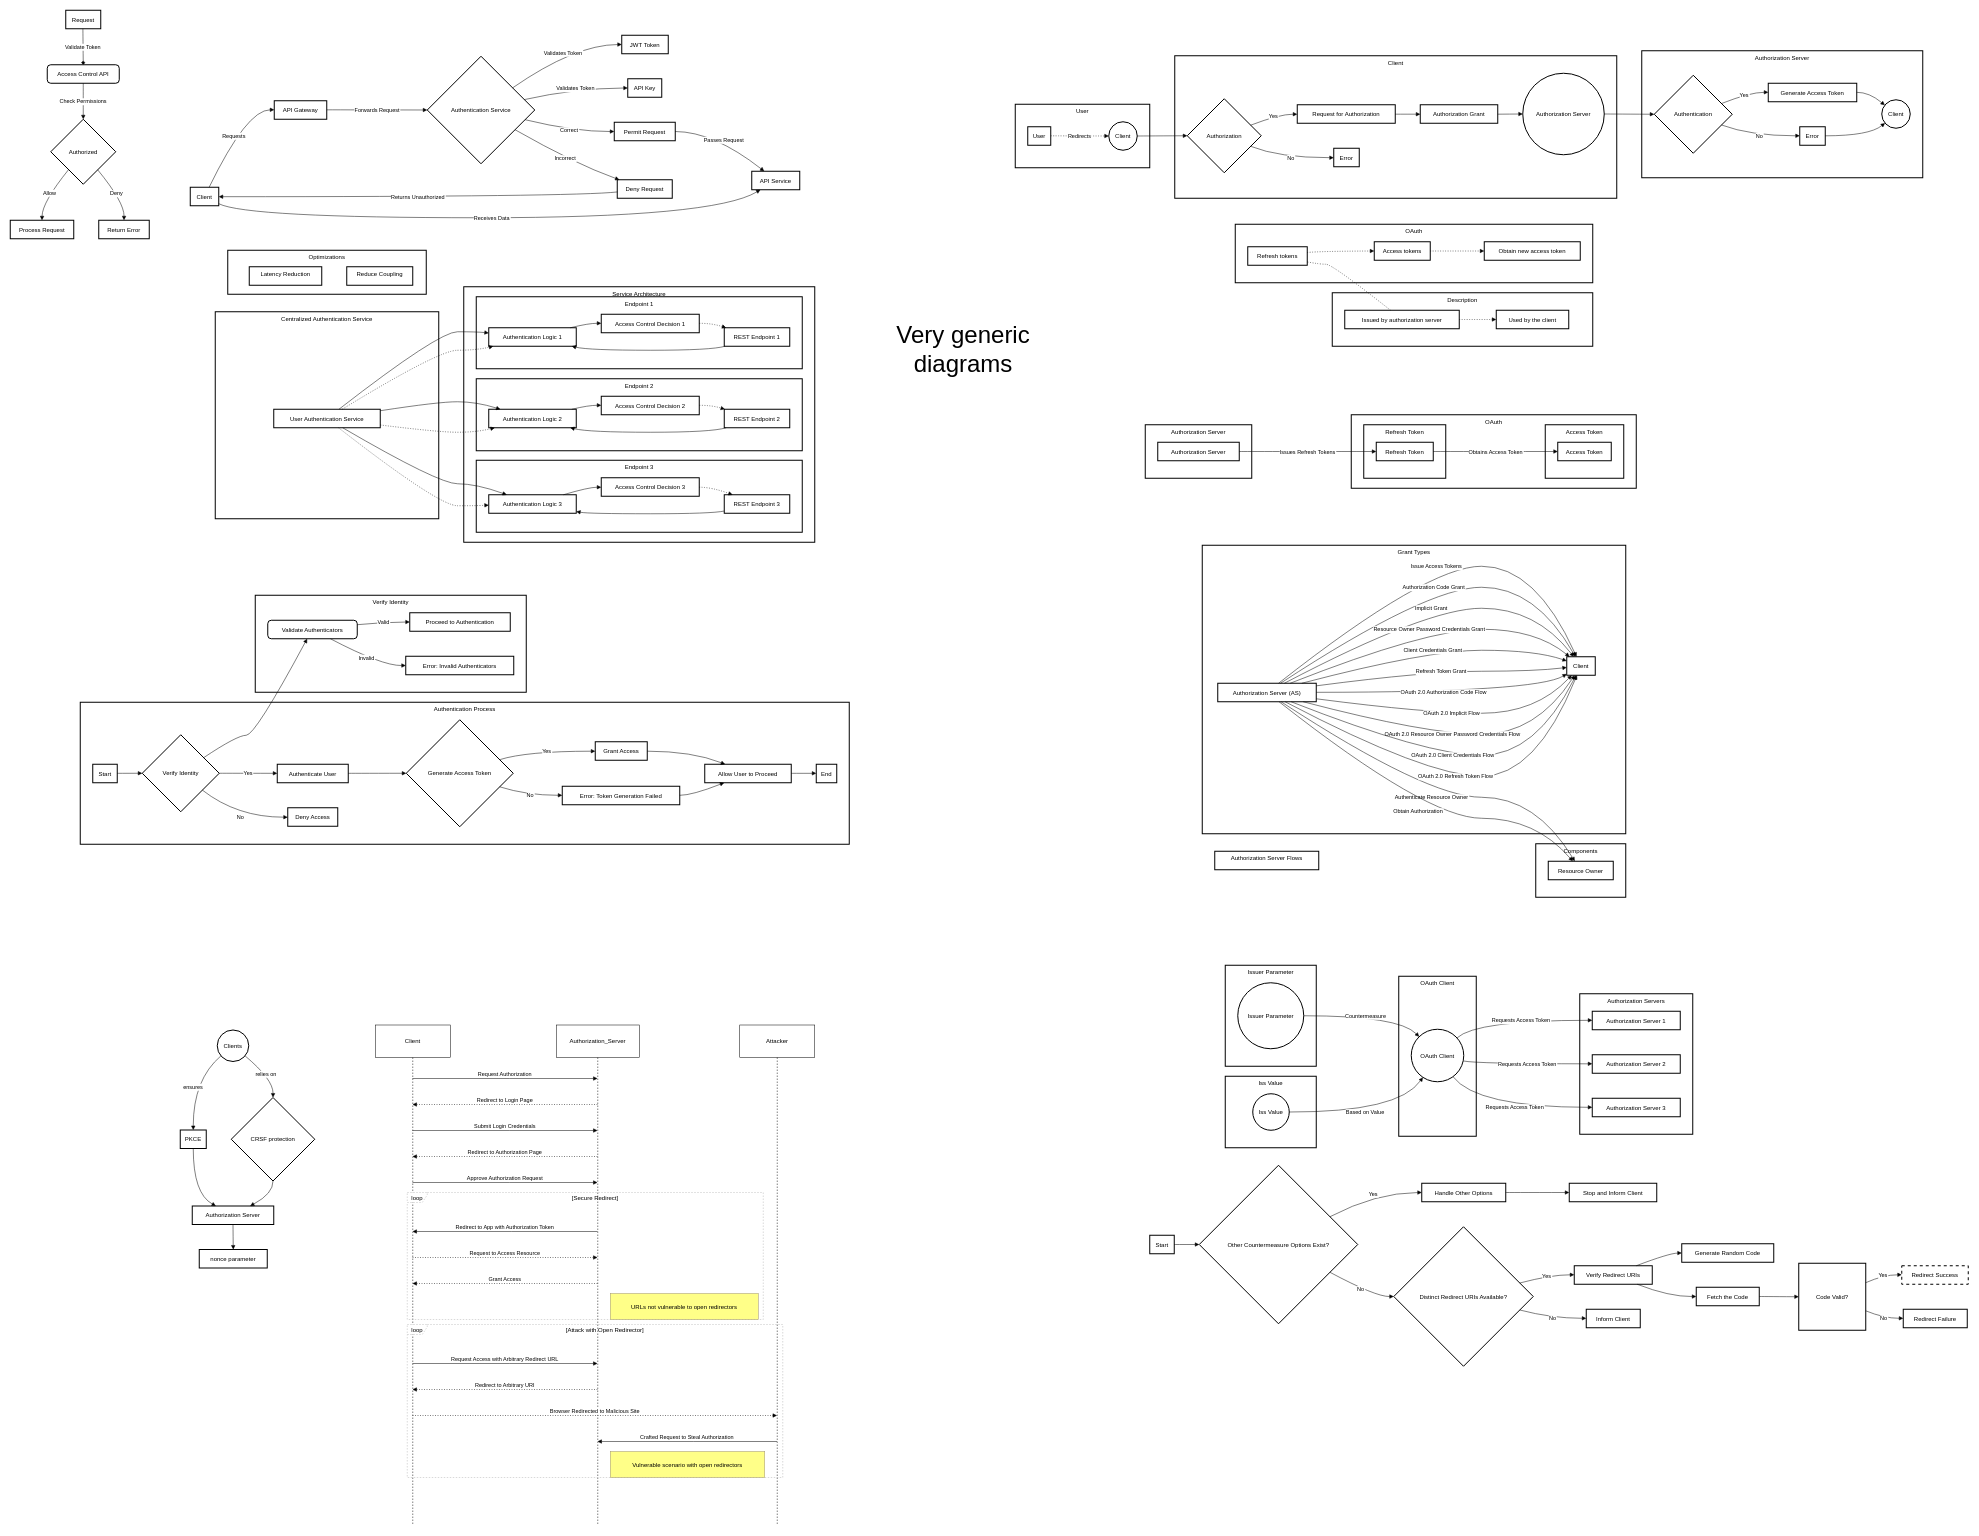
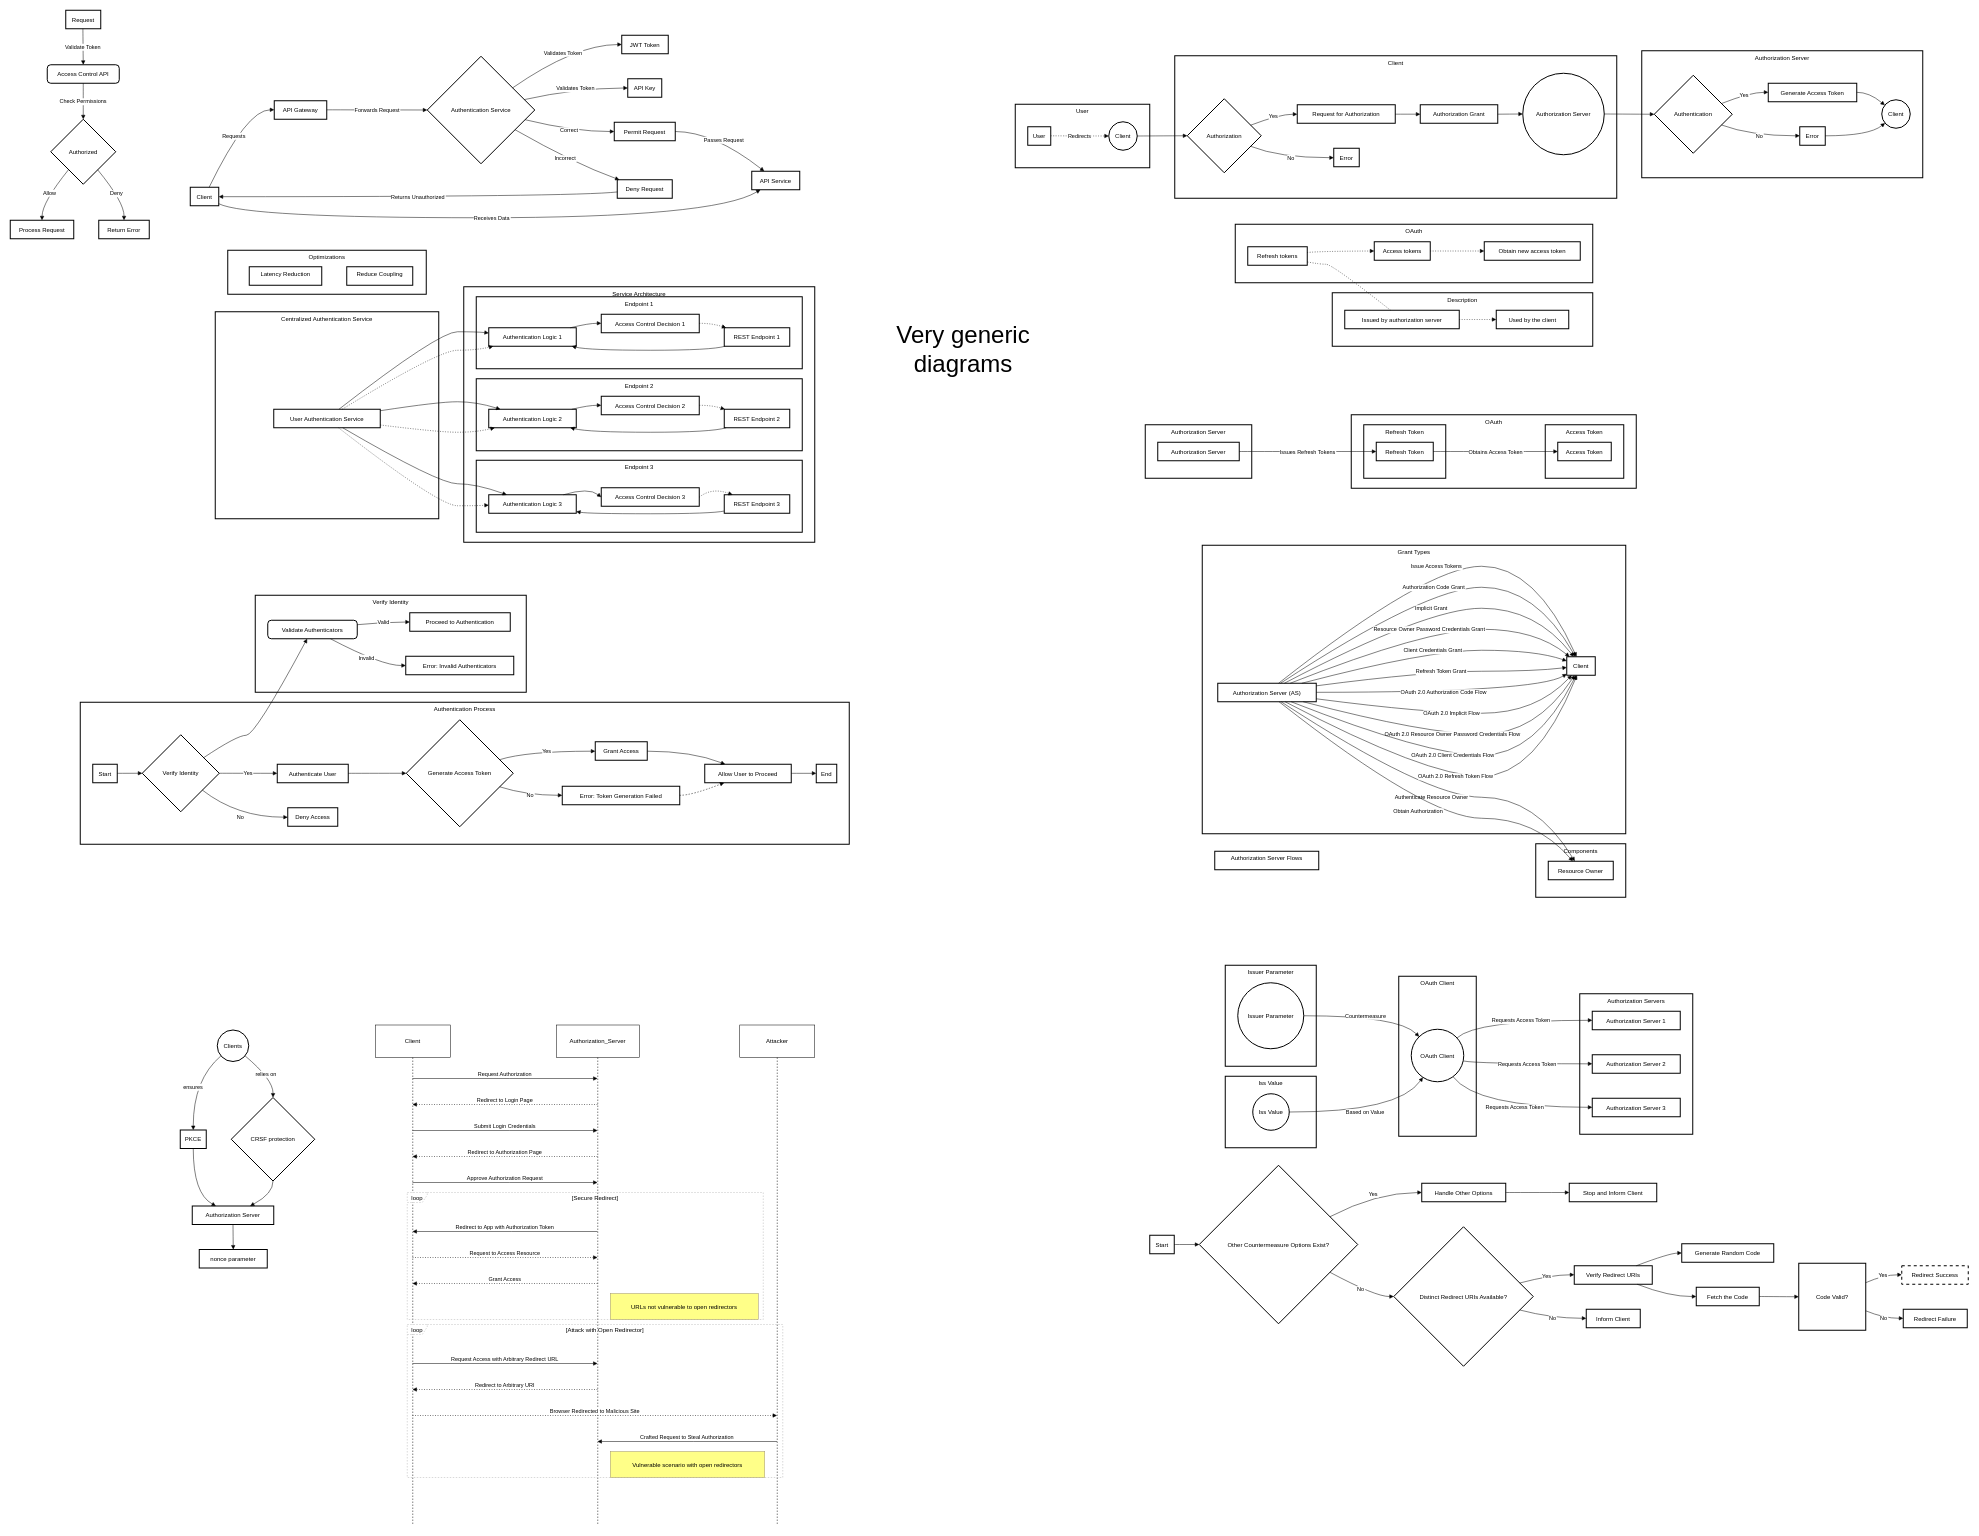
edge "Request" -> "Access Control API": arrowhead diamond -> block
node "Access Control Decision 3": moved (650, 487) -> (650, 497)
edge "Error: Token Generation Failed" -> "Allow User to Proceed": style solid -> dashed
